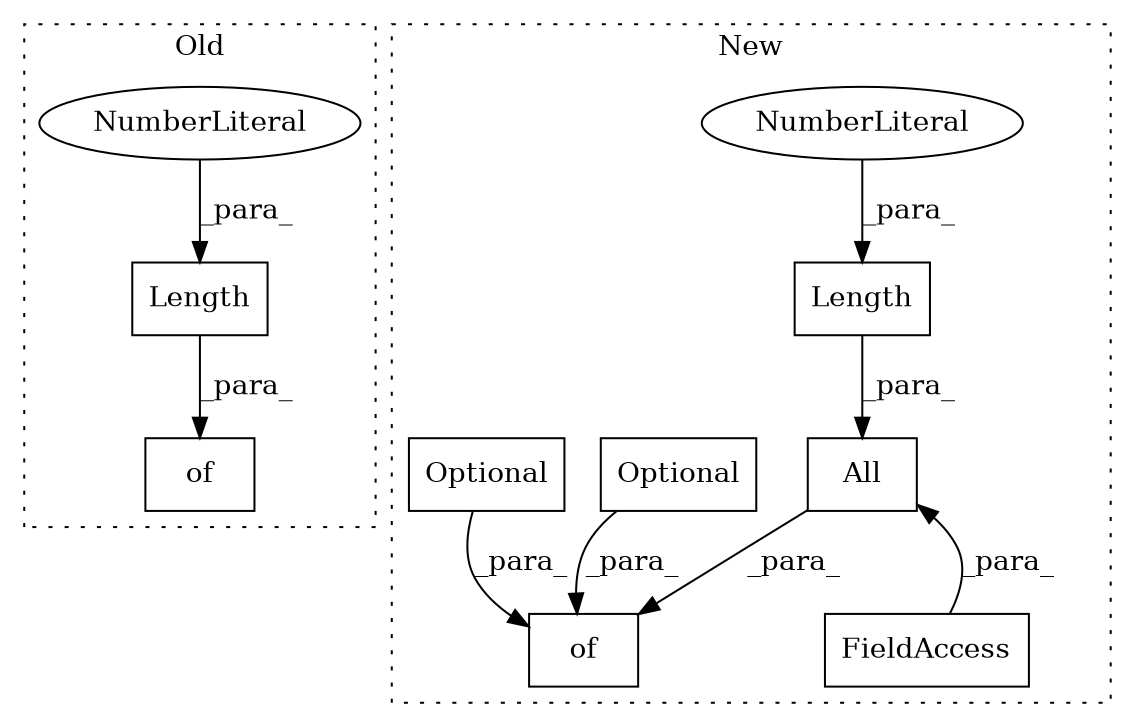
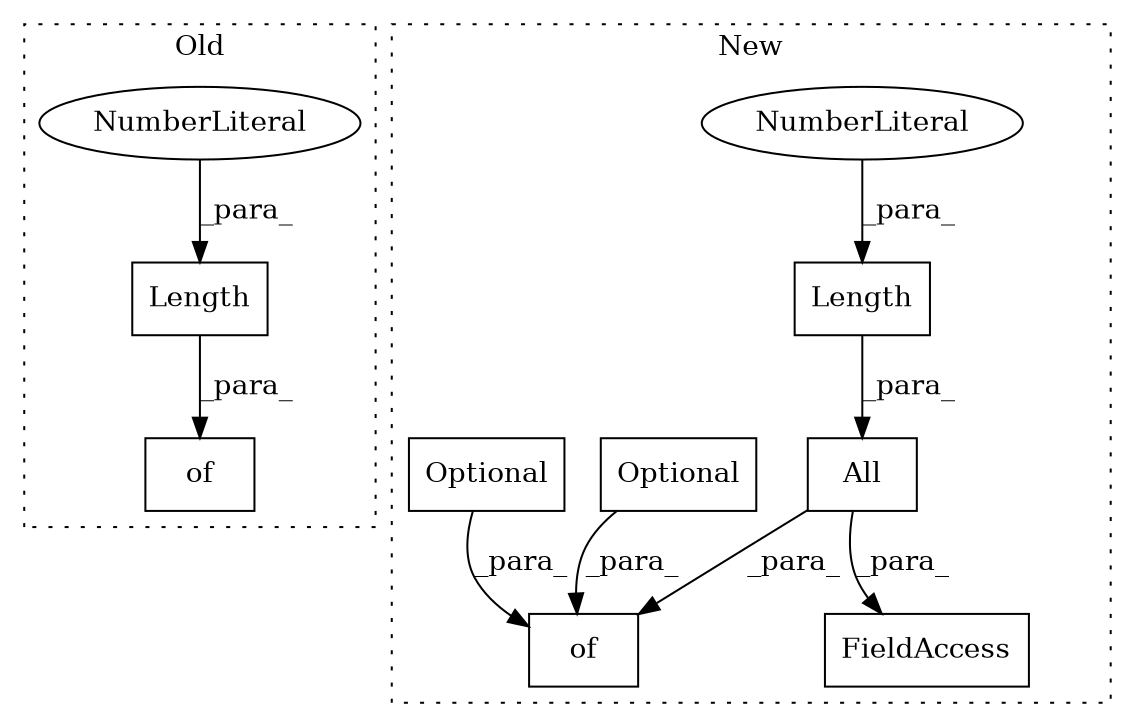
edge "FieldAccess" -> "All": reversed
